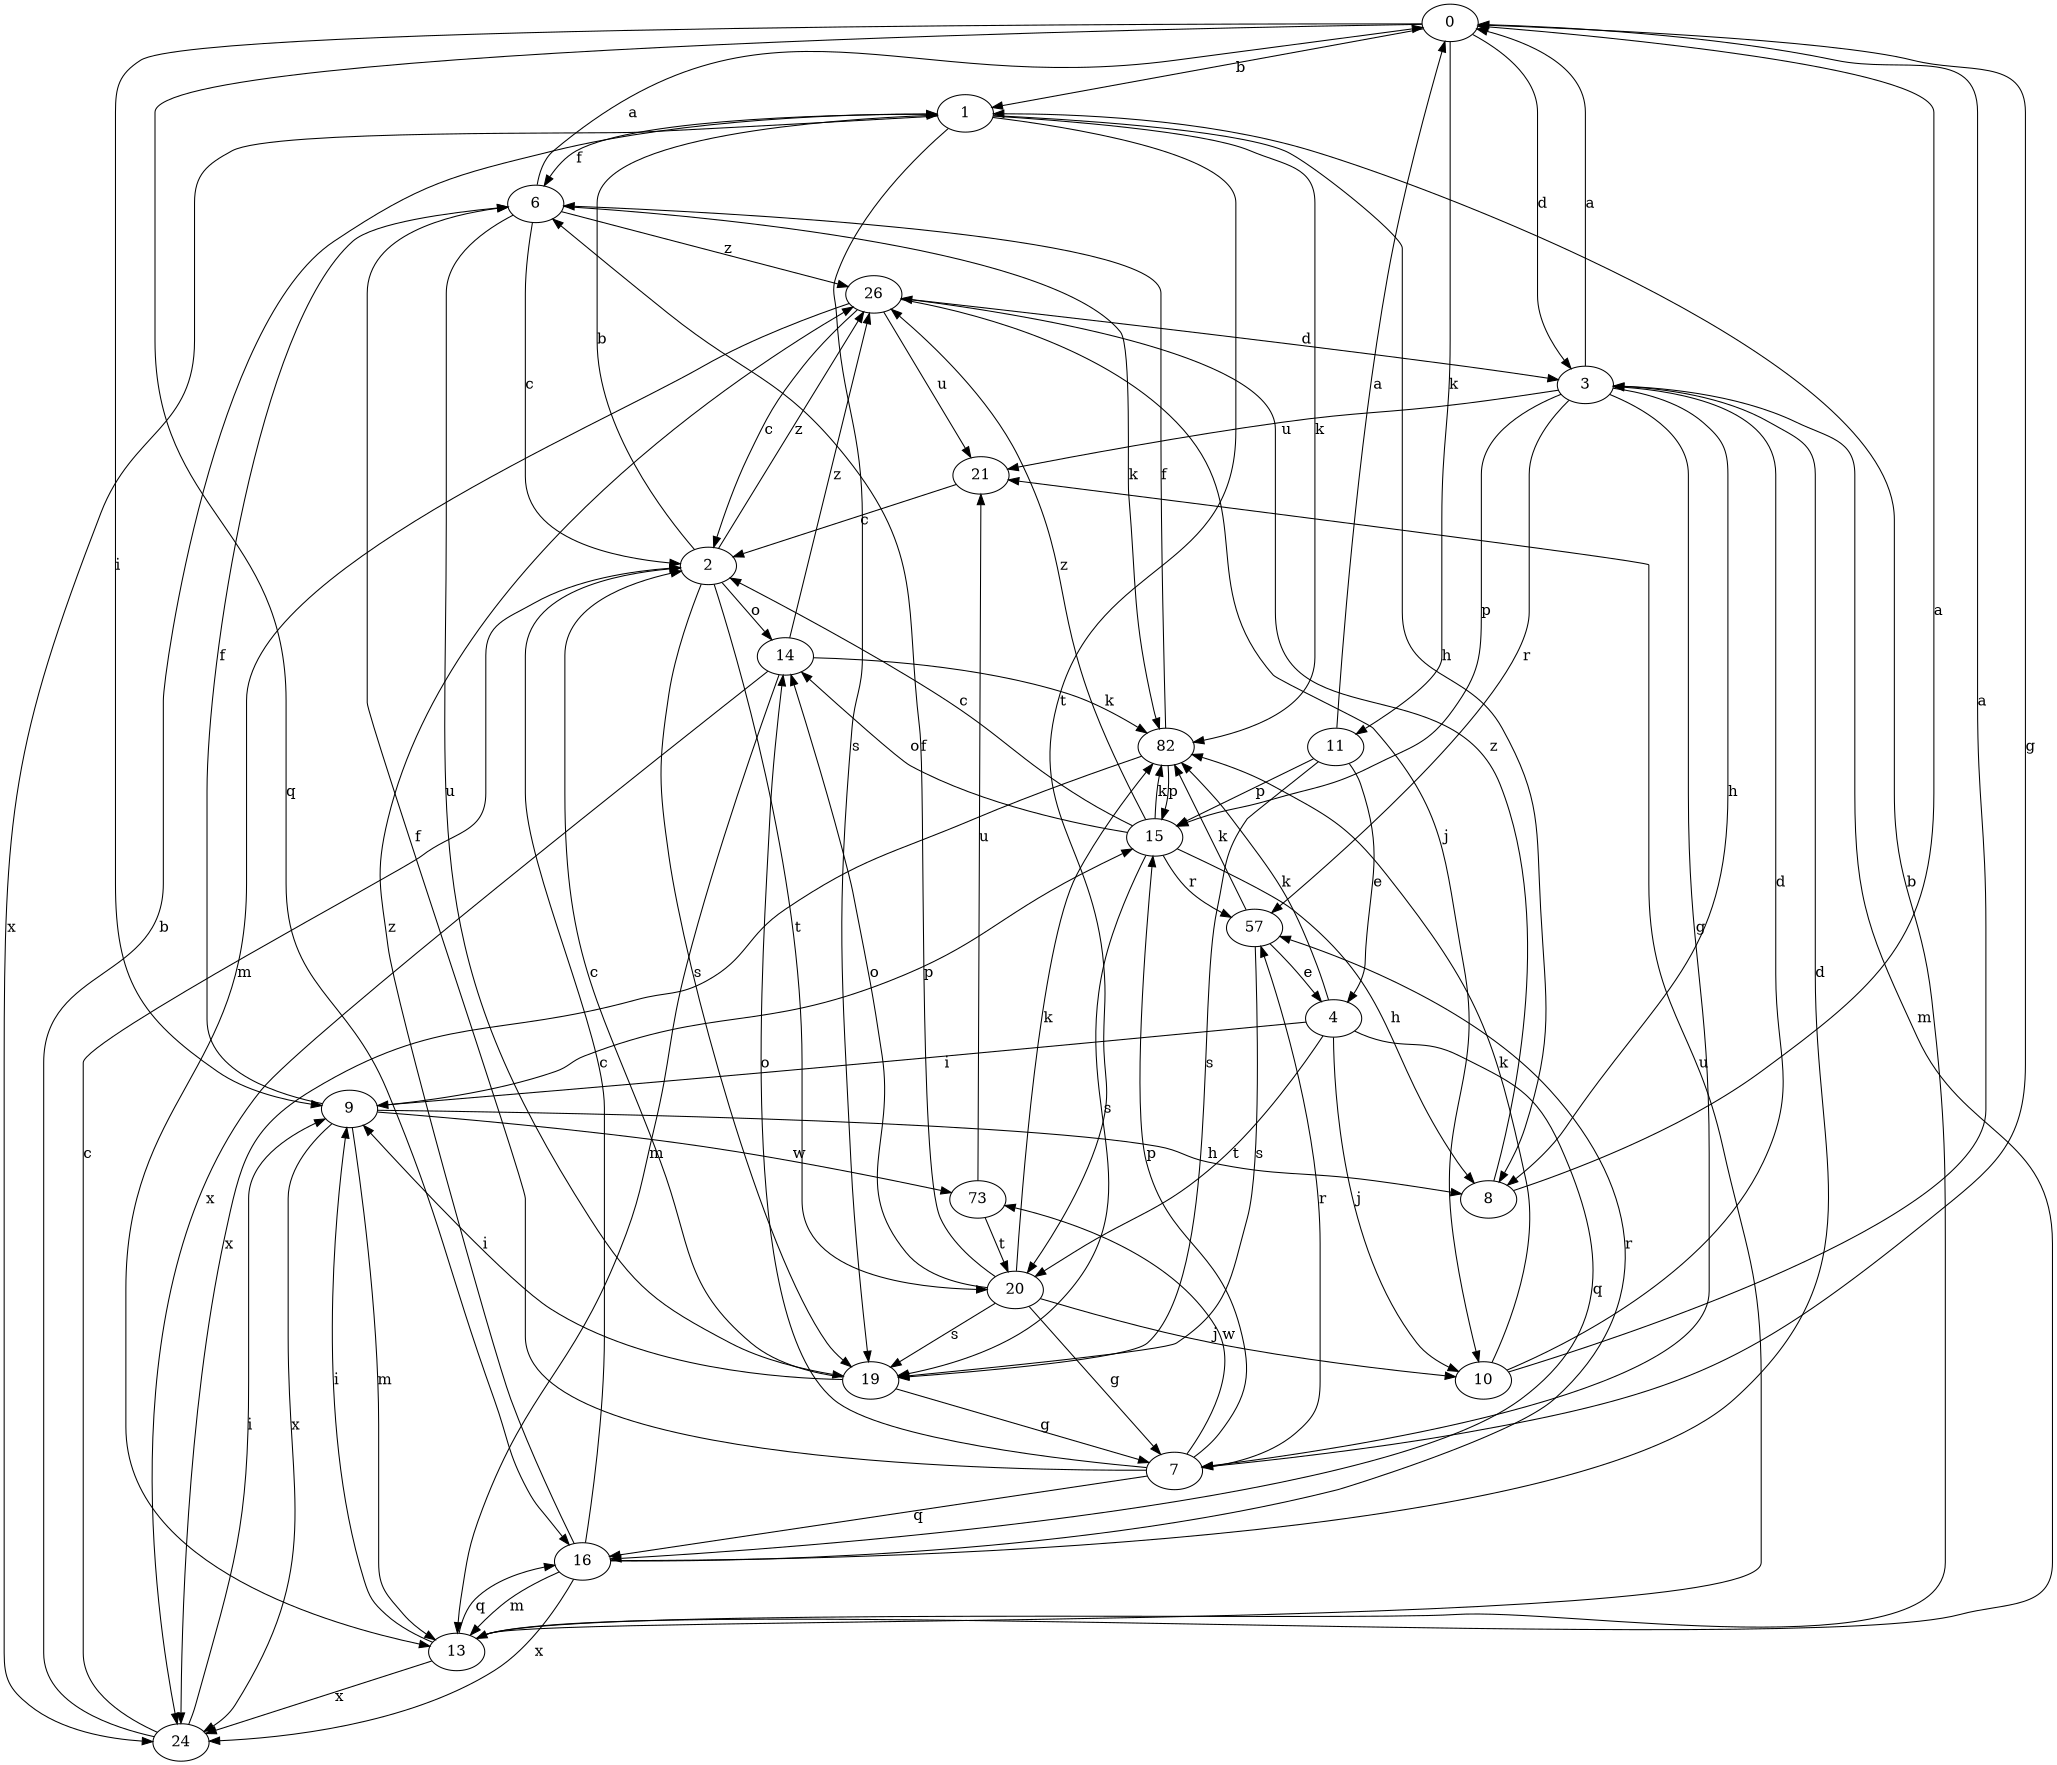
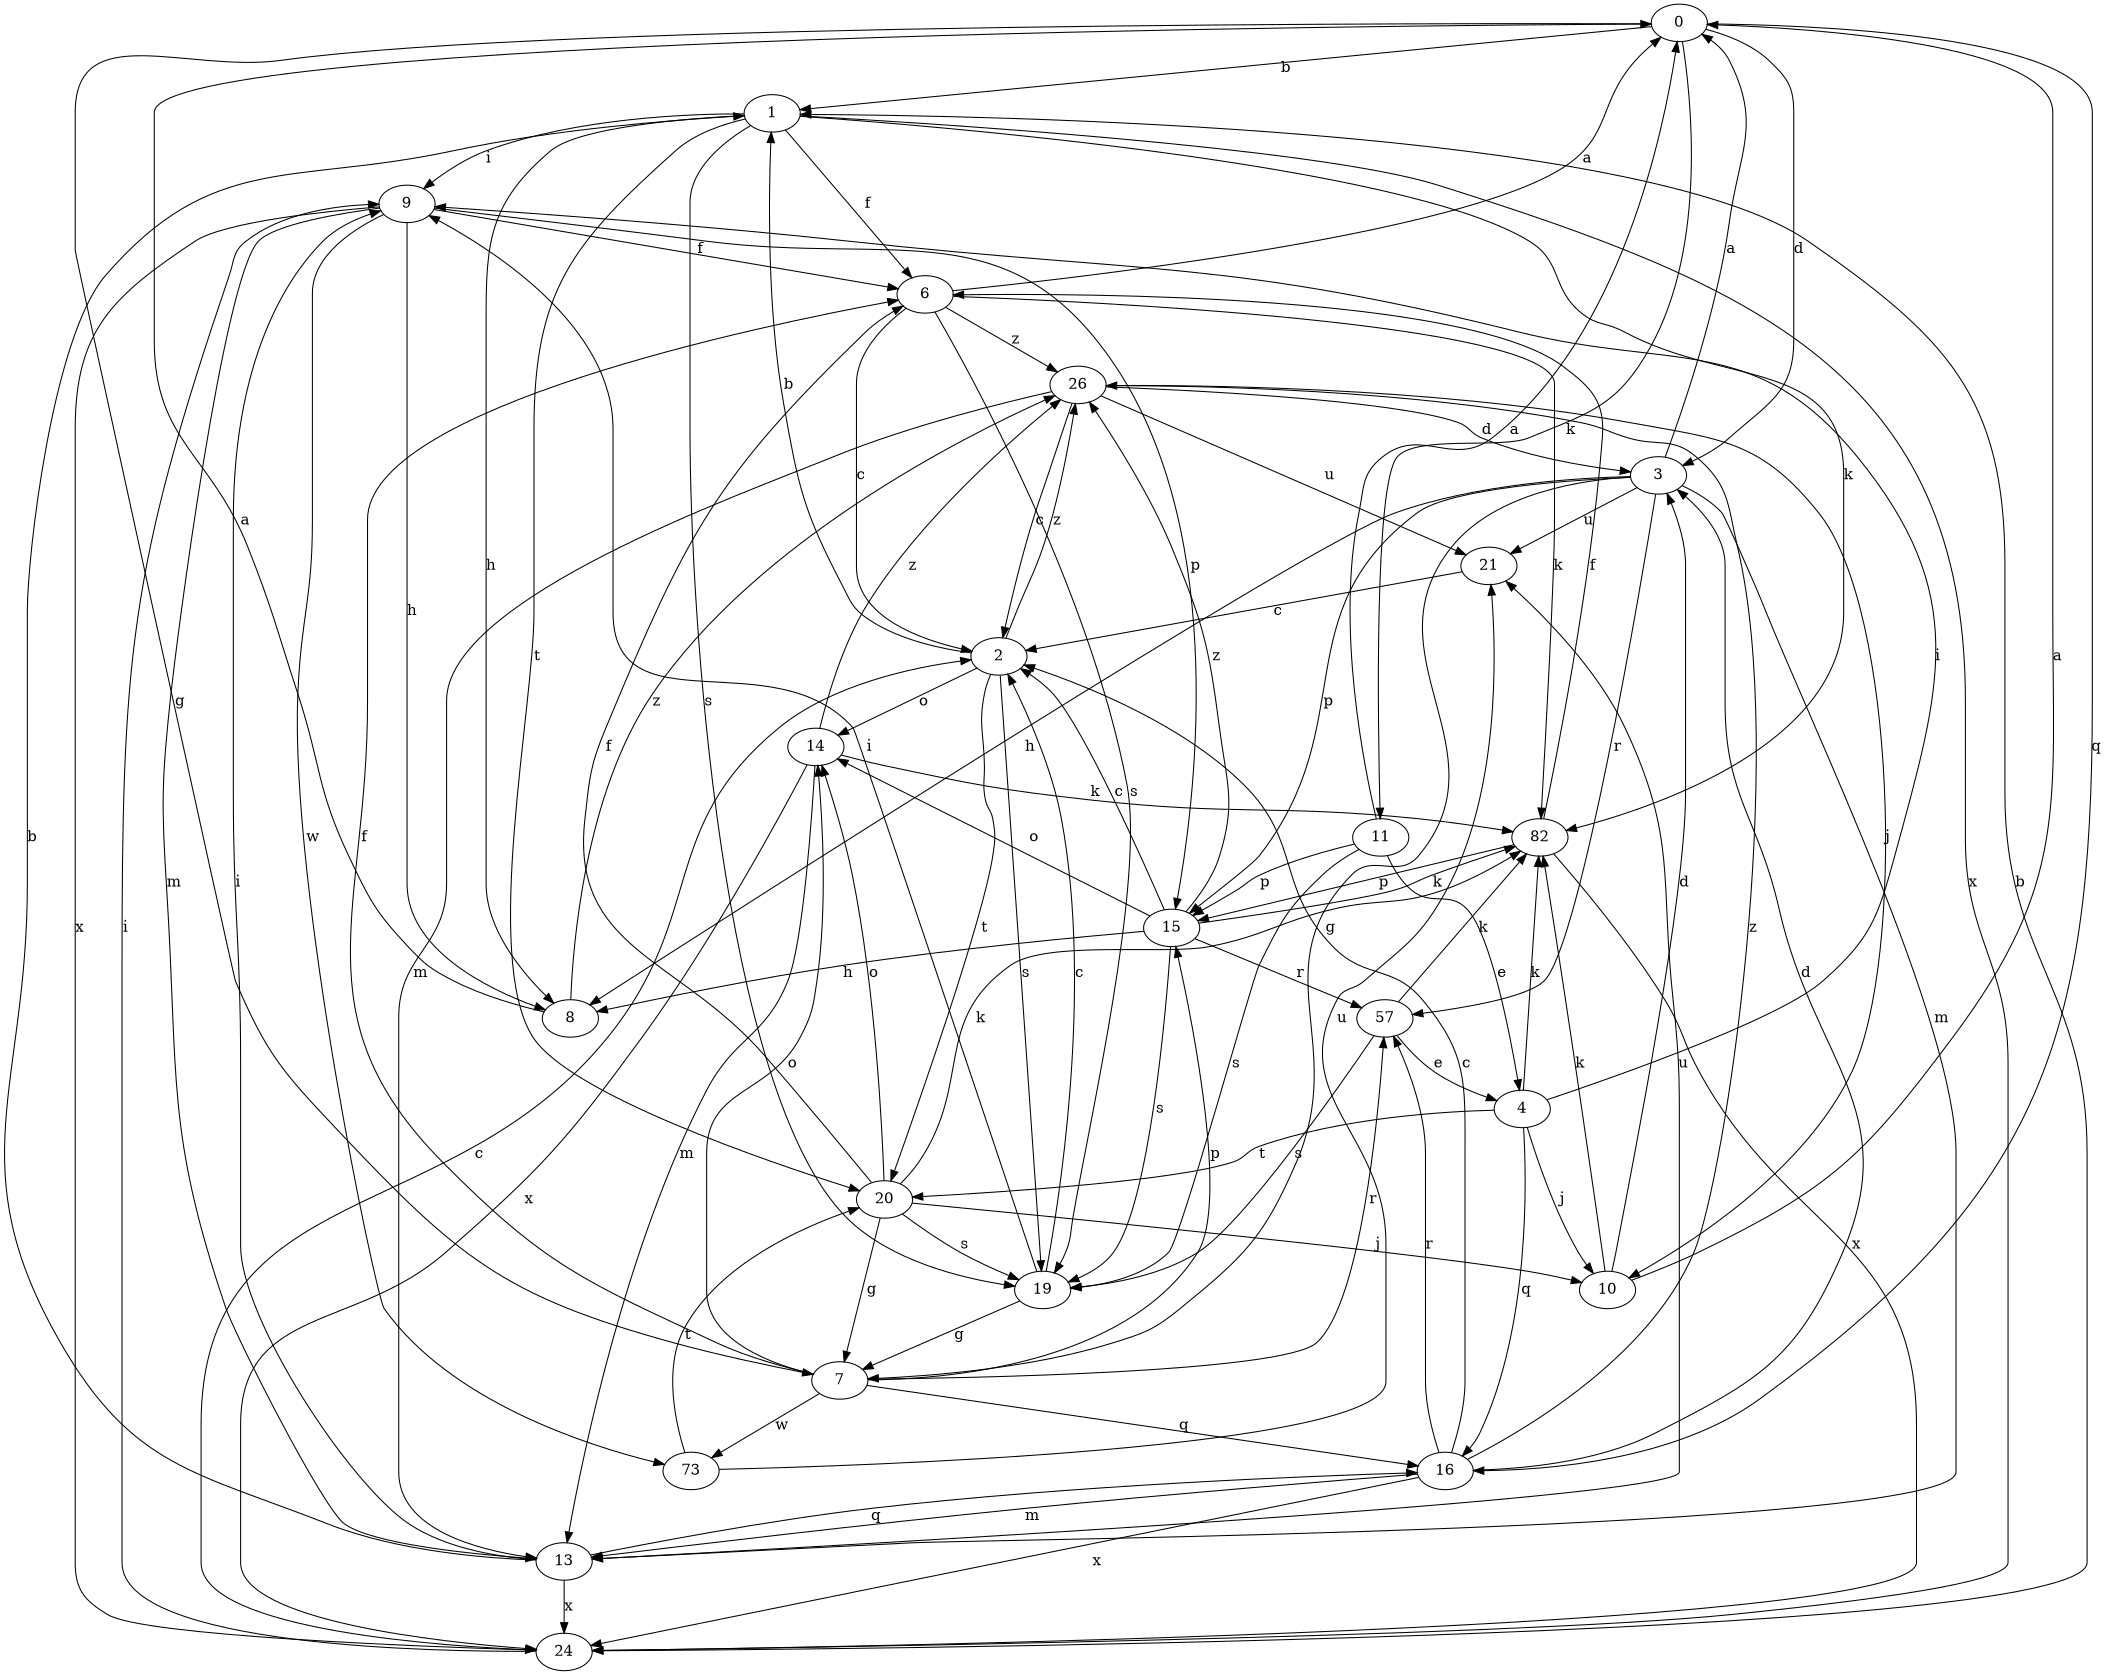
edge "0" -> "9": now "1" -> "9"
edge "6" -> "19": label "u" -> "s"
